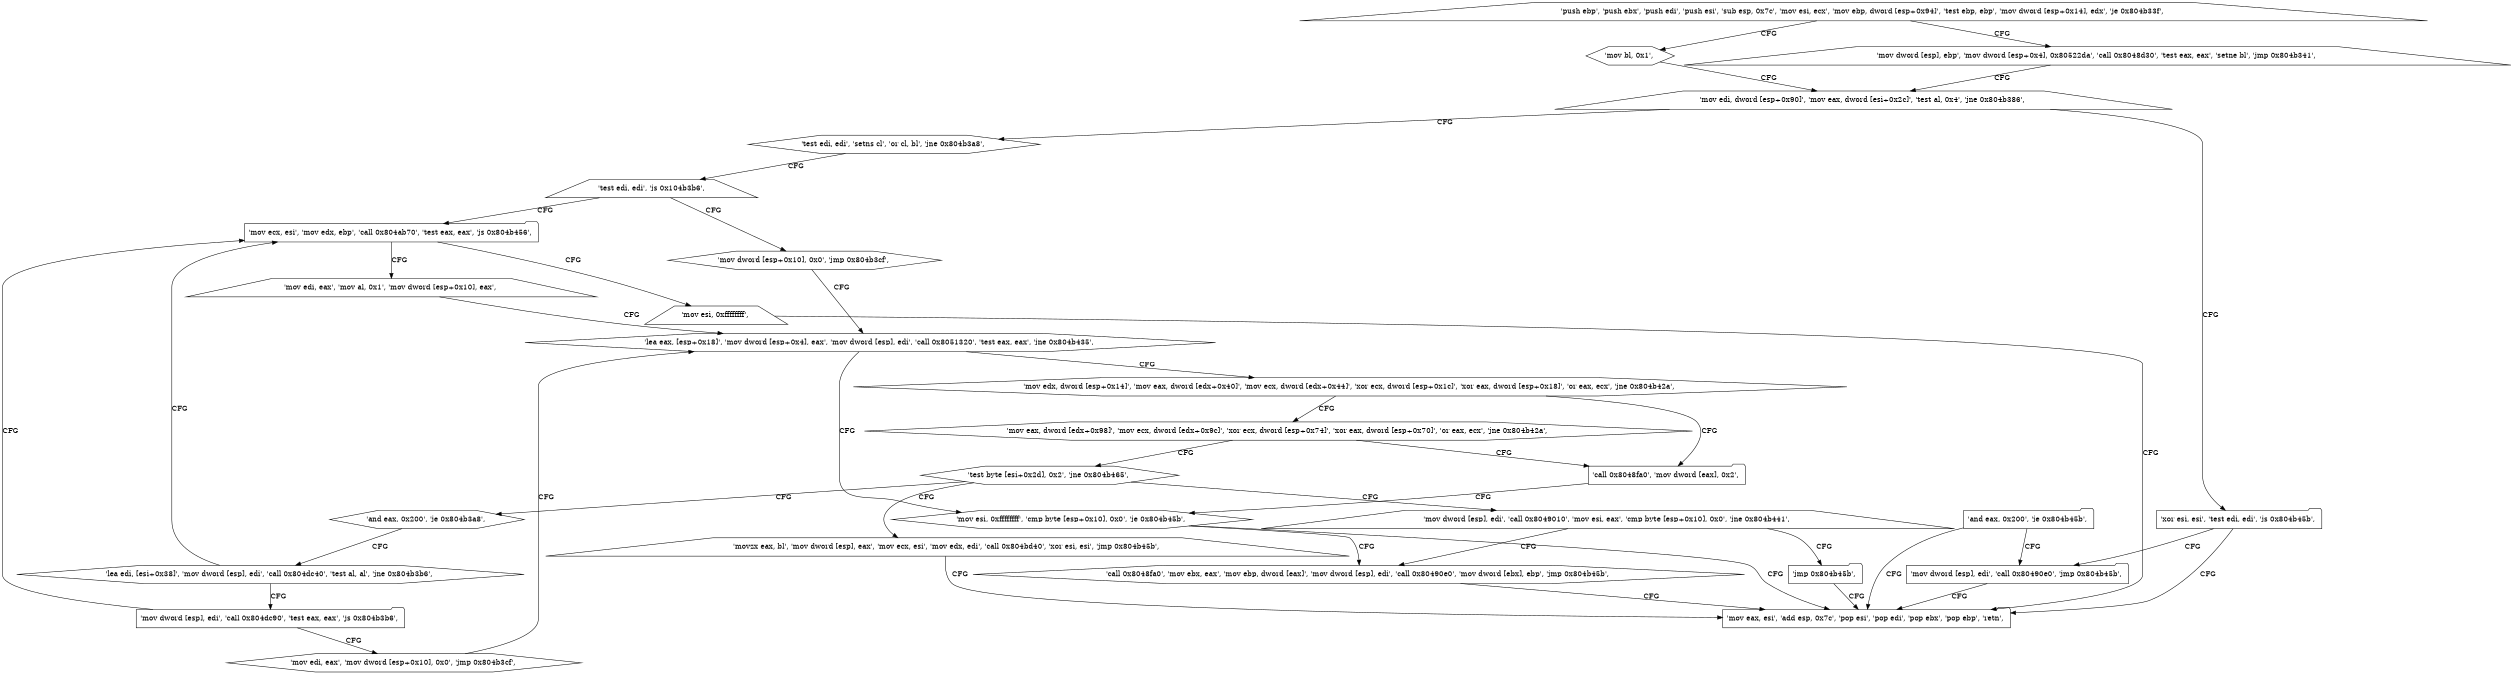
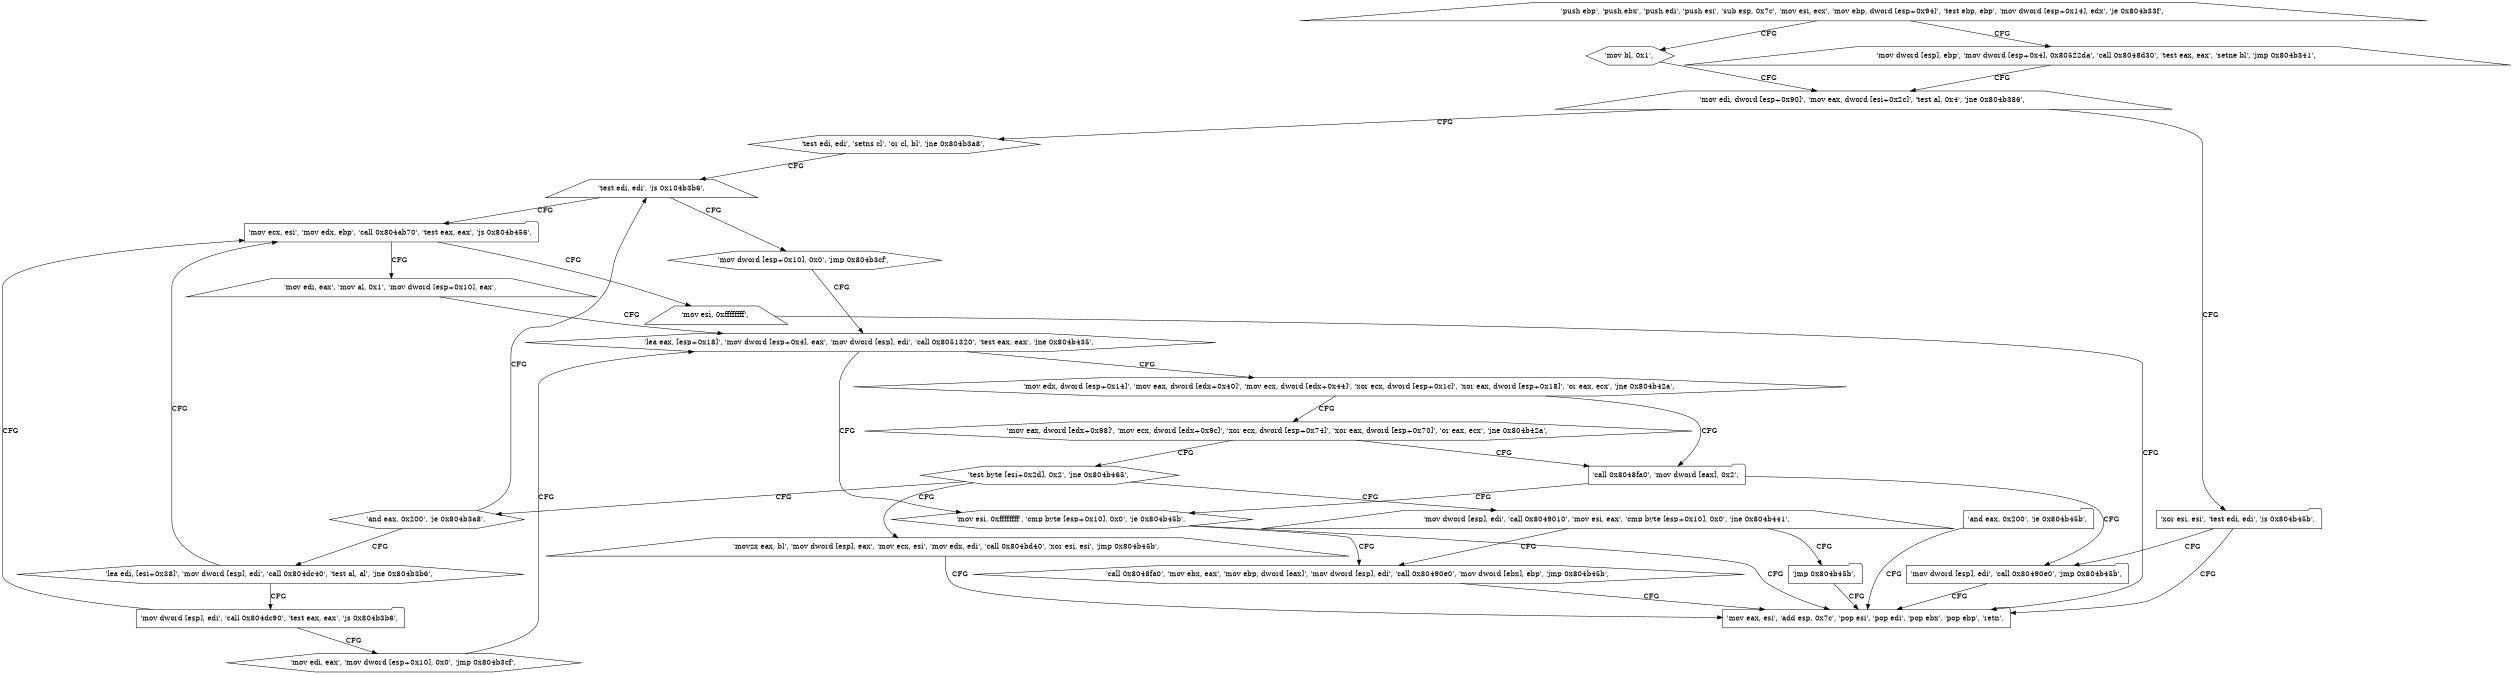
edge "'and eax, 0x200', 'je 0x804b3a8'," -> "'test edi, edi', 'js 0x104b3b6',": added, label "CFG"
edge "'and eax, 0x200', 'je 0x804b45b'," -> "'mov dword [esp], edi', 'call 0x80490e0', 'jmp 0x804b45b',": now "'call 0x8048fa0', 'mov dword [eax], 0x2'," -> "'mov dword [esp], edi', 'call 0x80490e0', 'jmp 0x804b45b',"
